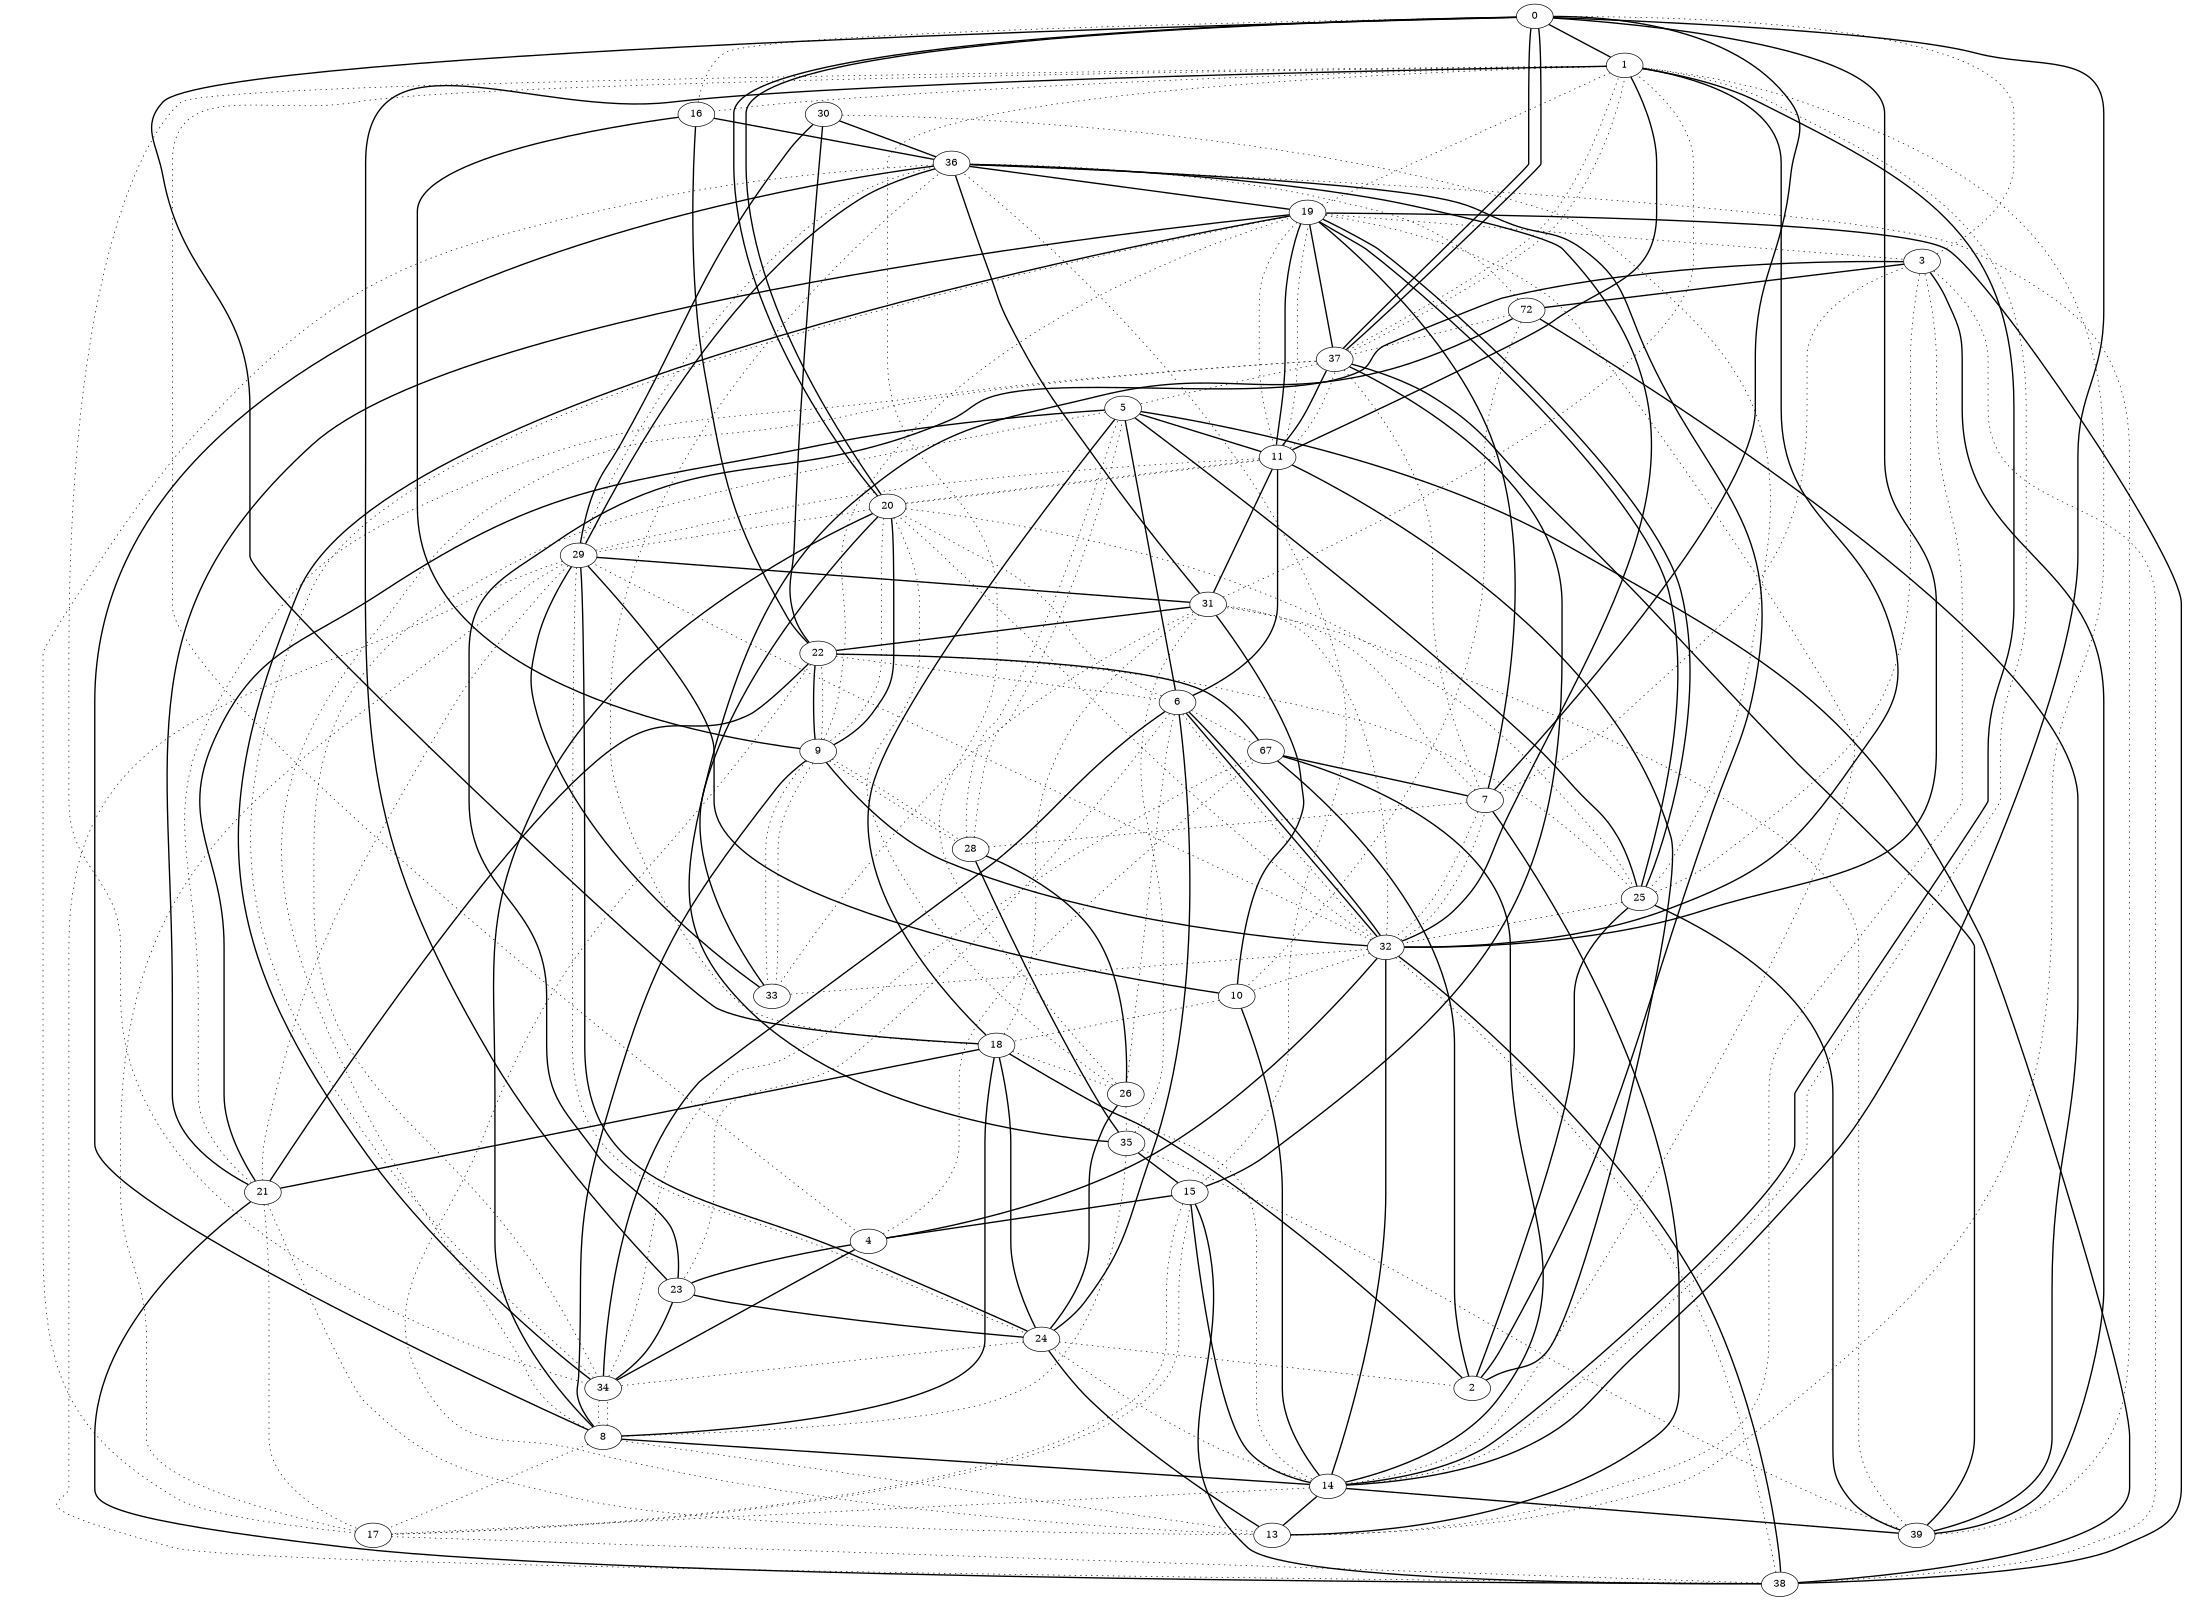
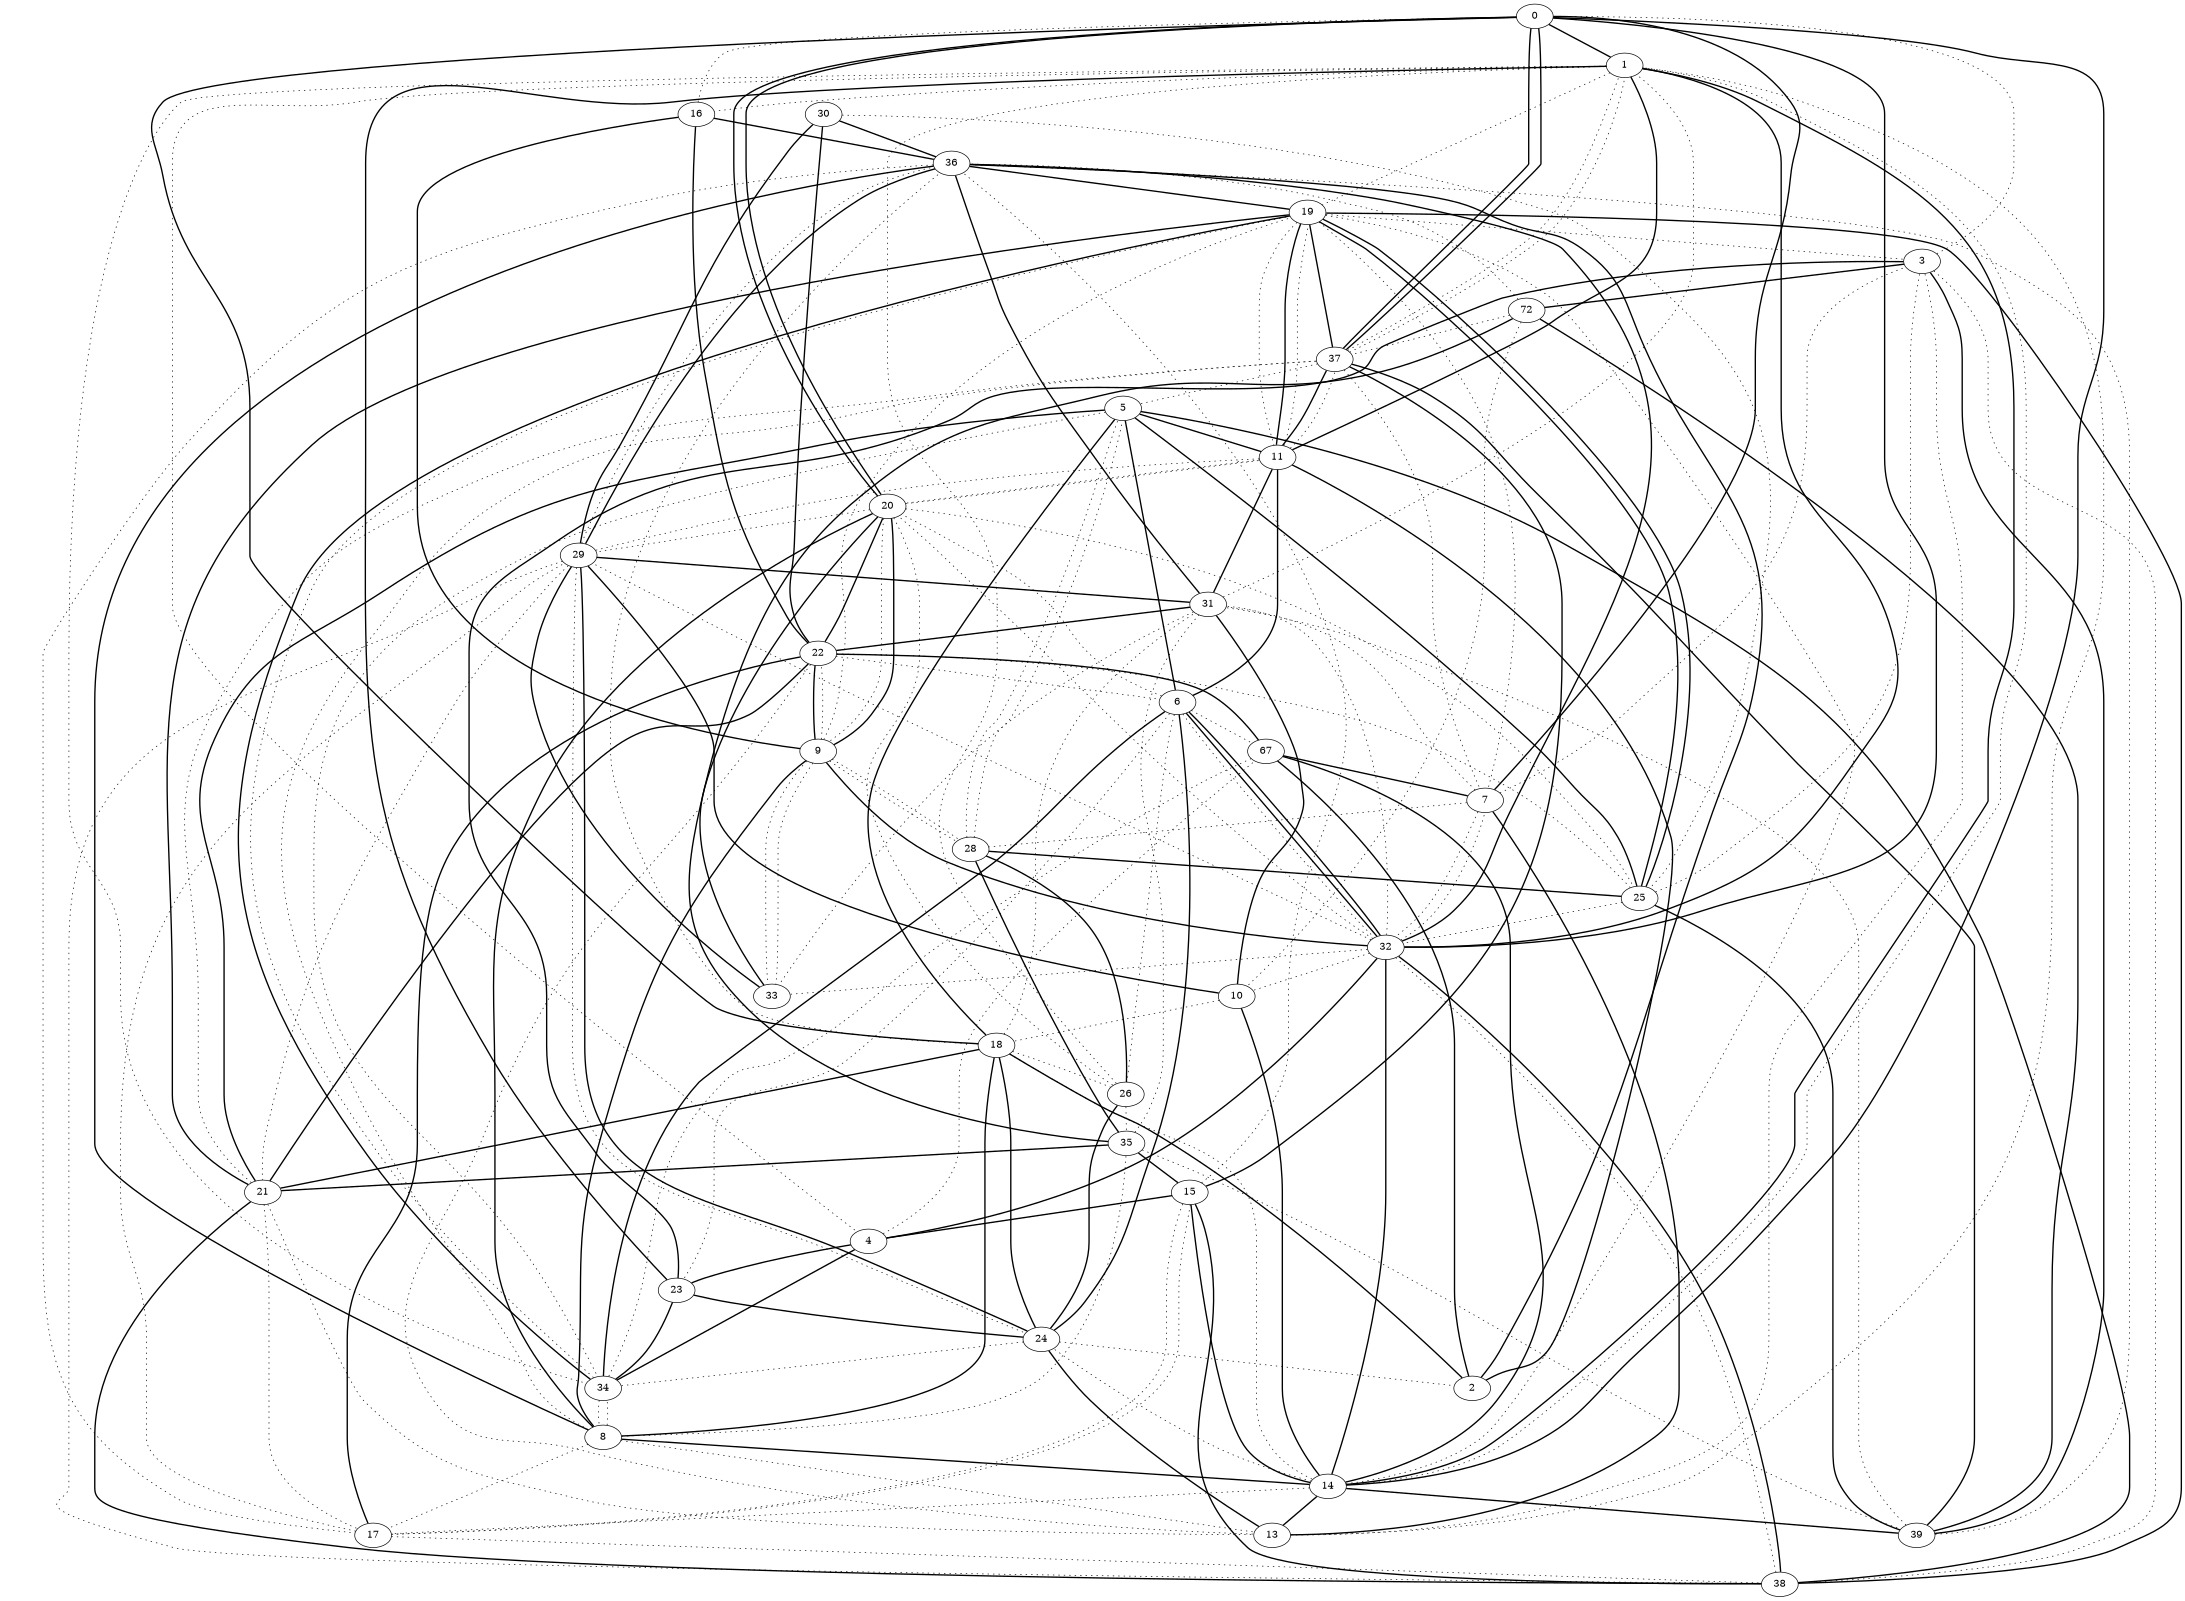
edge "19" -- "7": style bold -> dotted
edge "20" -- "22": added
edge "22" -- "17": added
edge "25" -- "2": now "25" -- "28"
edge "35" -- "21": added
